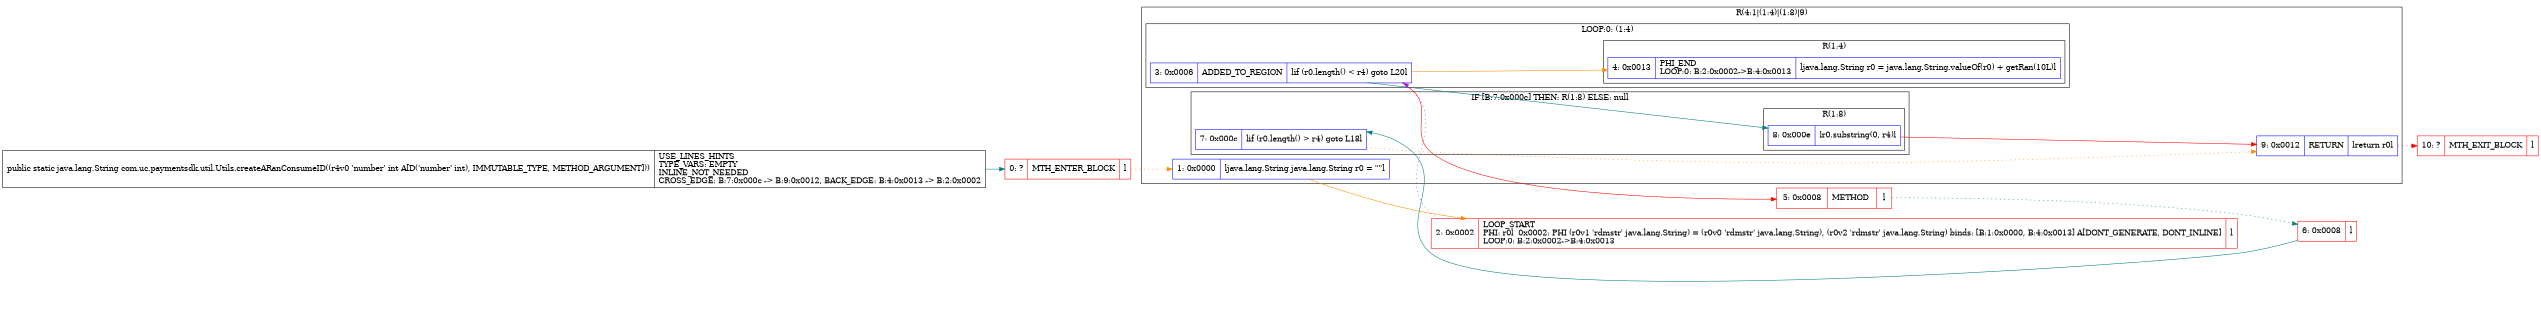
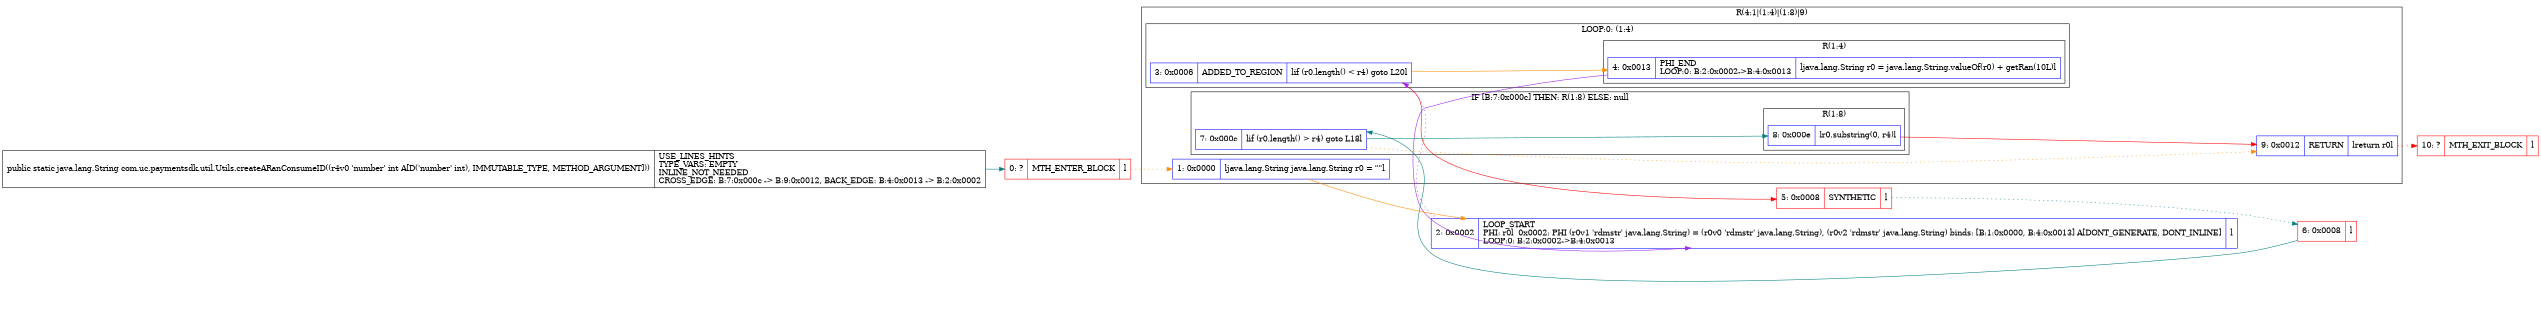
edge "3: 0x0006" -> "8: 0x000e": now "7: 0x000c" -> "8: 0x000e"
edge "4: 0x0013" -> "2: 0x0002": added
node "5: 0x0008": text "METHOD" -> "SYNTHETIC"
node "2: 0x0002": color red -> blue
